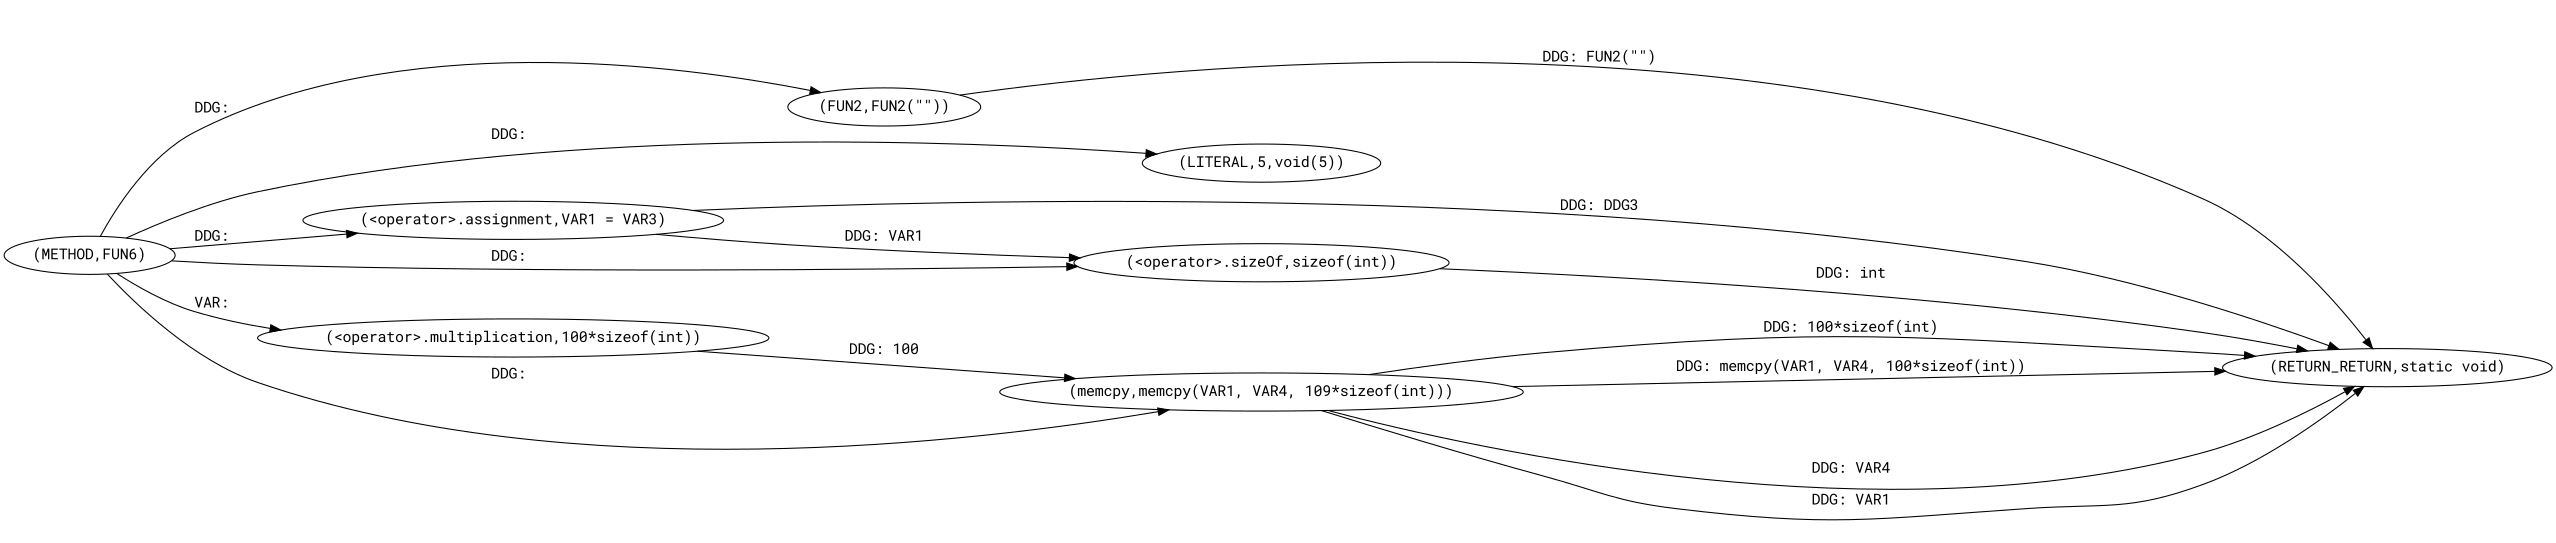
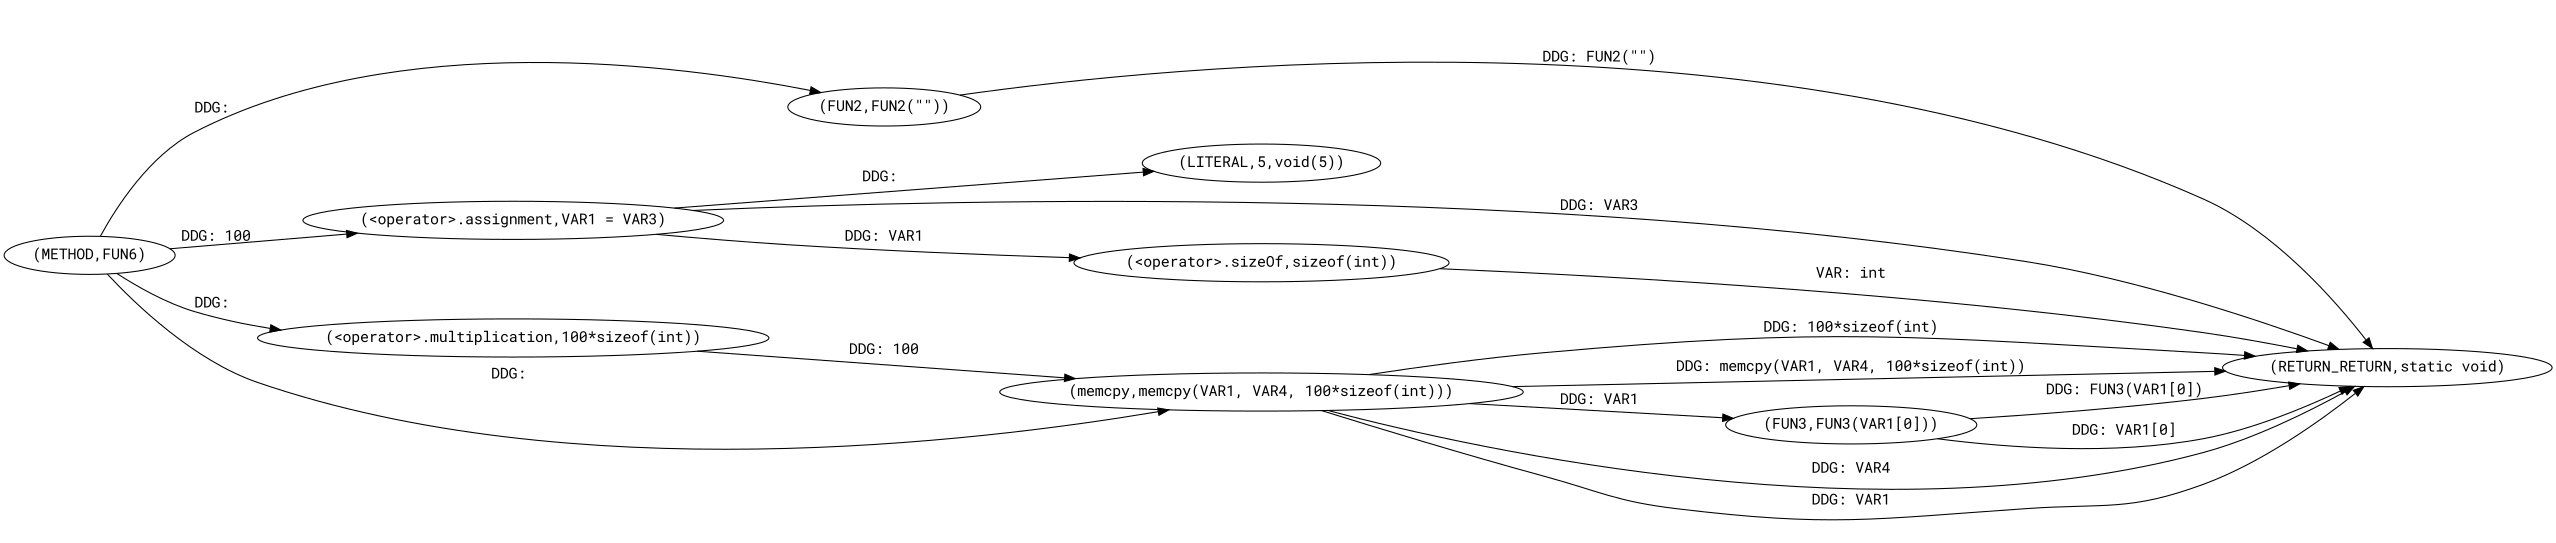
edge "(METHOD,FUN6)" -> "(LITERAL,5,void(5))": now "(<operator>.assignment,VAR1 = VAR3)" -> "(LITERAL,5,void(5))"
edge "(<operator>.assignment,VAR1 = VAR3)" -> "(RETURN_RETURN,static void)": label "DDG: DDG3" -> "DDG: VAR3"
edge "(METHOD,FUN6)" -> "(<operator>.assignment,VAR1 = VAR3)": label "DDG: " -> "DDG: 100"
edge "(METHOD,FUN6)" -> "(<operator>.sizeOf,sizeof(int))": removed, label "DDG:"
edge "(<operator>.sizeOf,sizeof(int))" -> "(RETURN_RETURN,static void)": label "DDG: int" -> "VAR: int"
edge "(METHOD,FUN6)" -> "(<operator>.multiplication,100*sizeof(int))": label "VAR: " -> "DDG: "
node "(memcpy,memcpy(VAR1, VAR4, 109*sizeof(int)))": label "(memcpy,memcpy(VAR1, VAR4, 109*sizeof(int)))" -> "(memcpy,memcpy(VAR1, VAR4, 100*sizeof(int)))"
node "(FUN3,FUN3(VAR1[0]))": added
